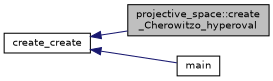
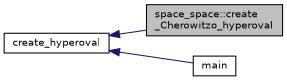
node "projective_space::create _Cherowitzo_hyperoval": label "projective_space::create _Cherowitzo_hyperoval" -> "space_space::create _Cherowitzo_hyperoval"
node "create_create": label "create_create" -> "create_hyperoval"
